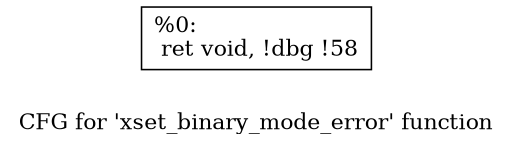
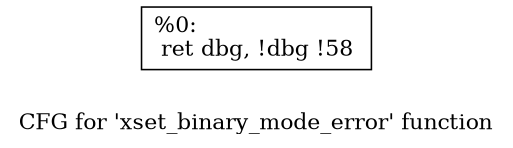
node "%0:": text "ret void, !dbg !58" -> "ret dbg, !dbg !58"
